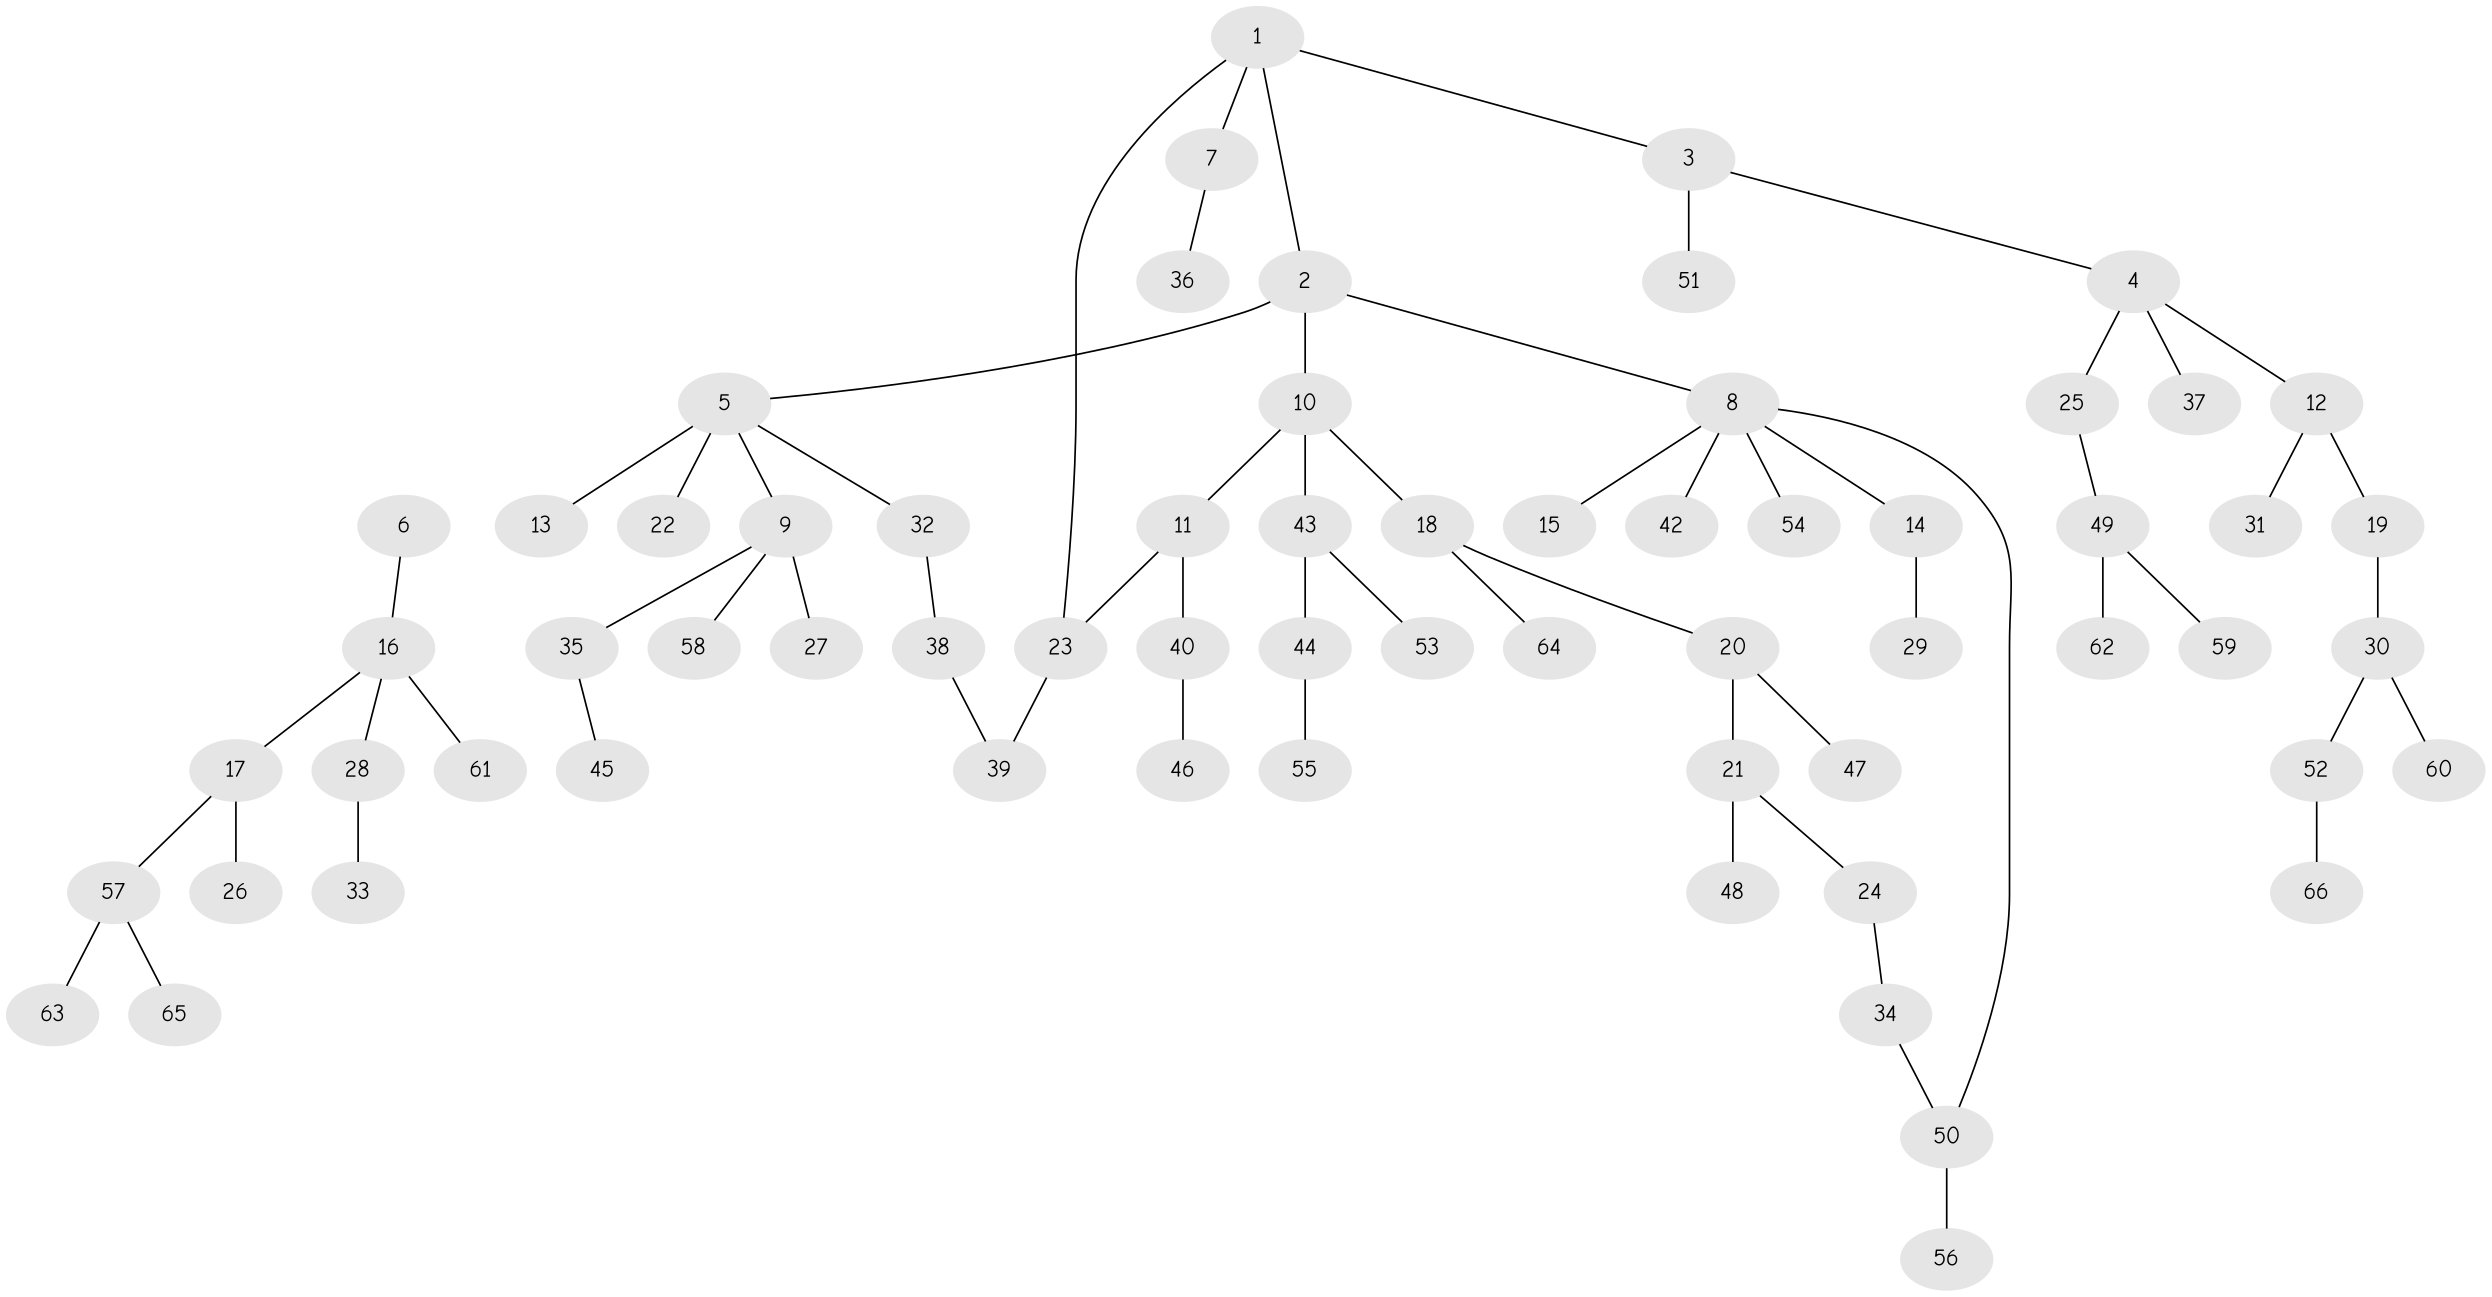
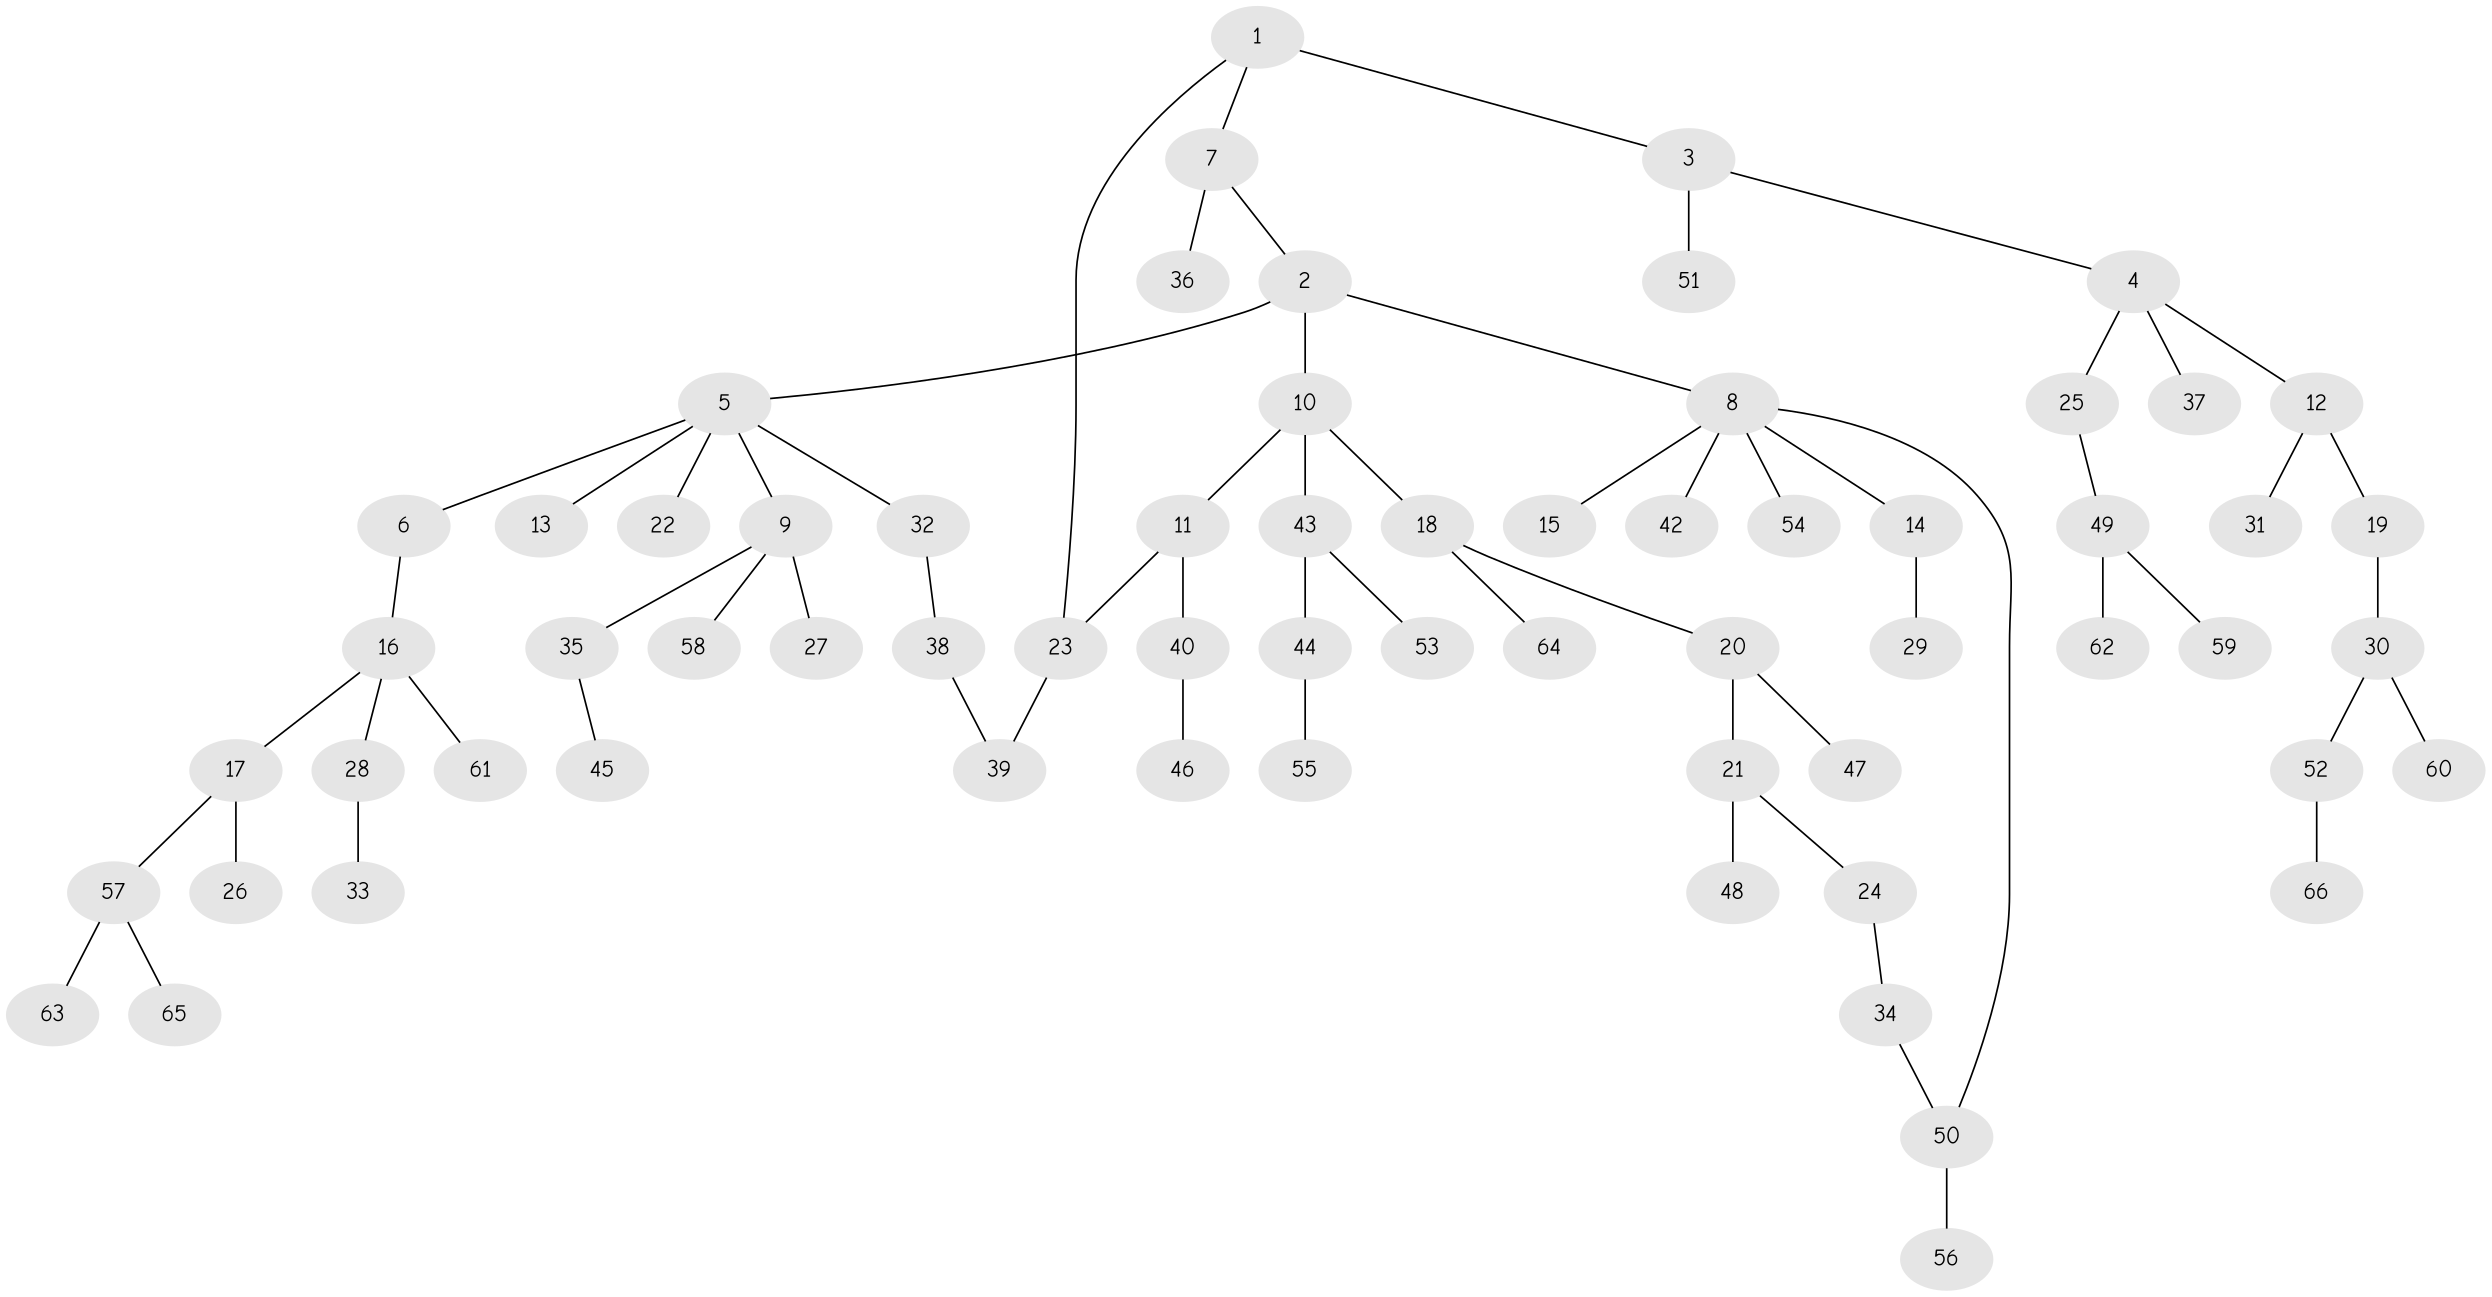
edge "1" -- "2": now "7" -- "2"
edge "5" -- "6": added
